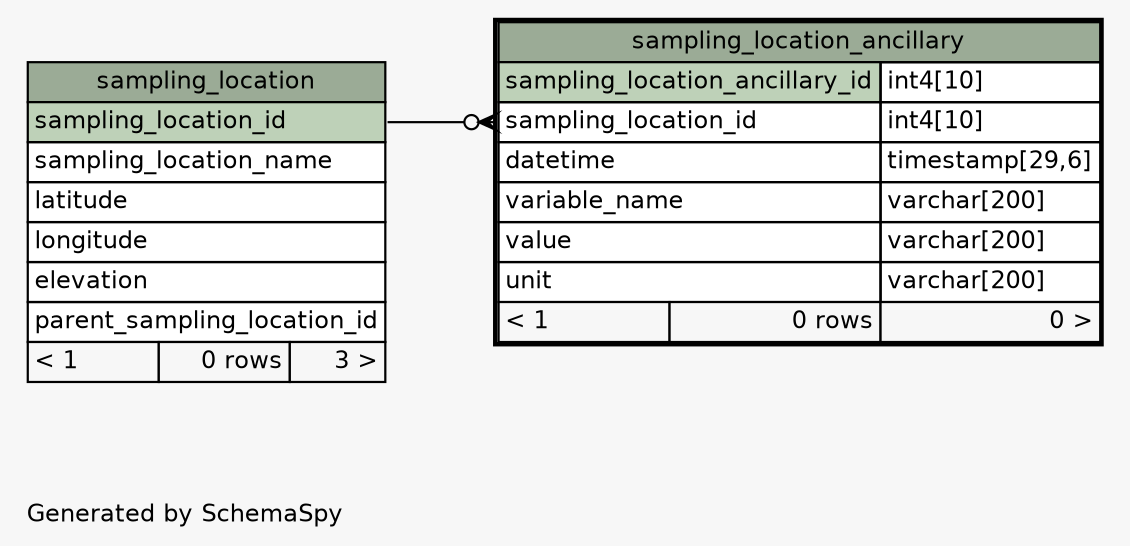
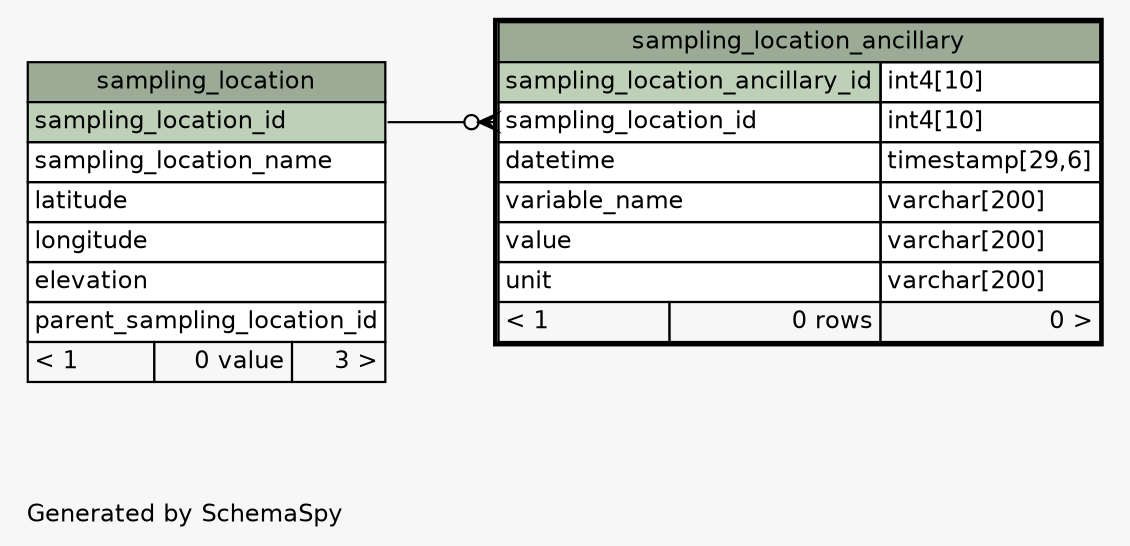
node "sampling_location": text "0 rows" -> "0 value"
